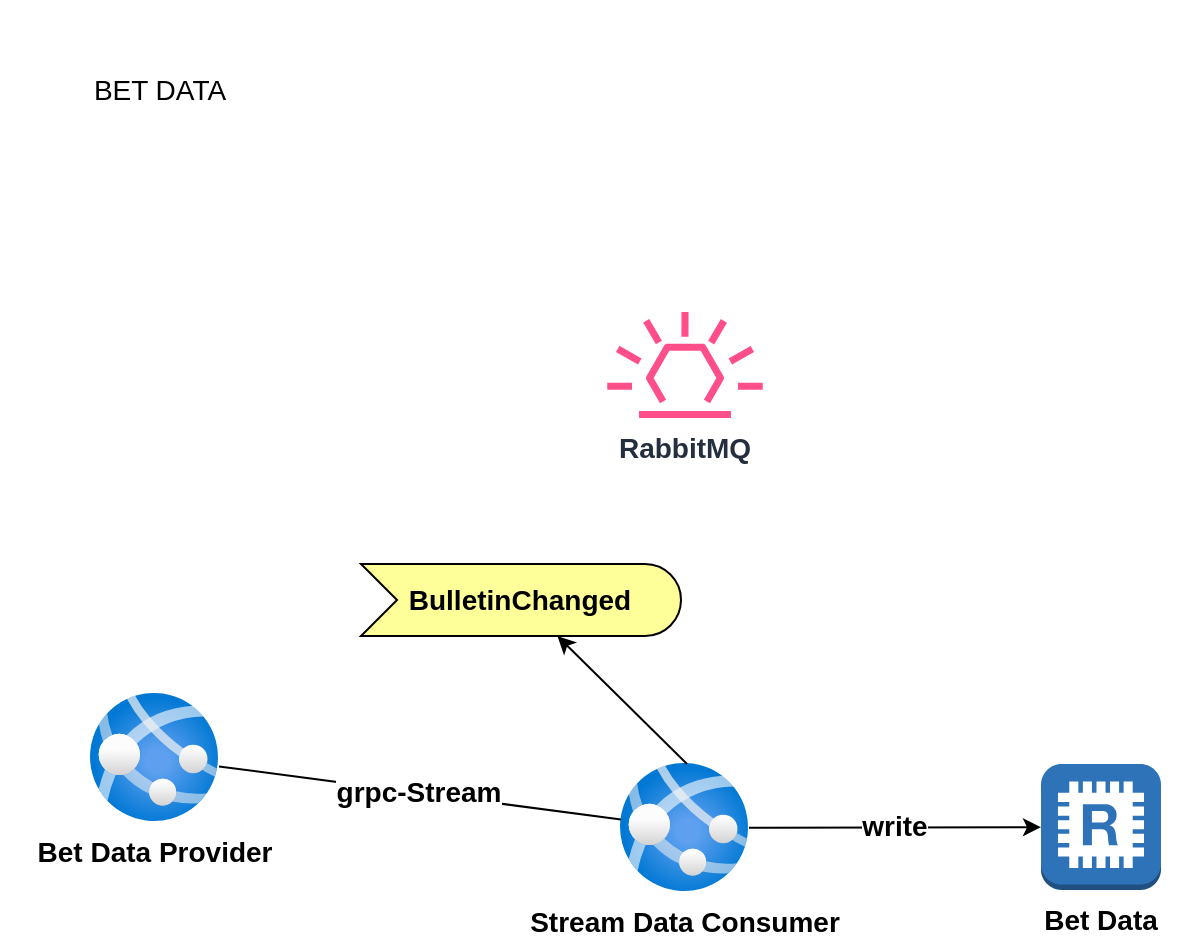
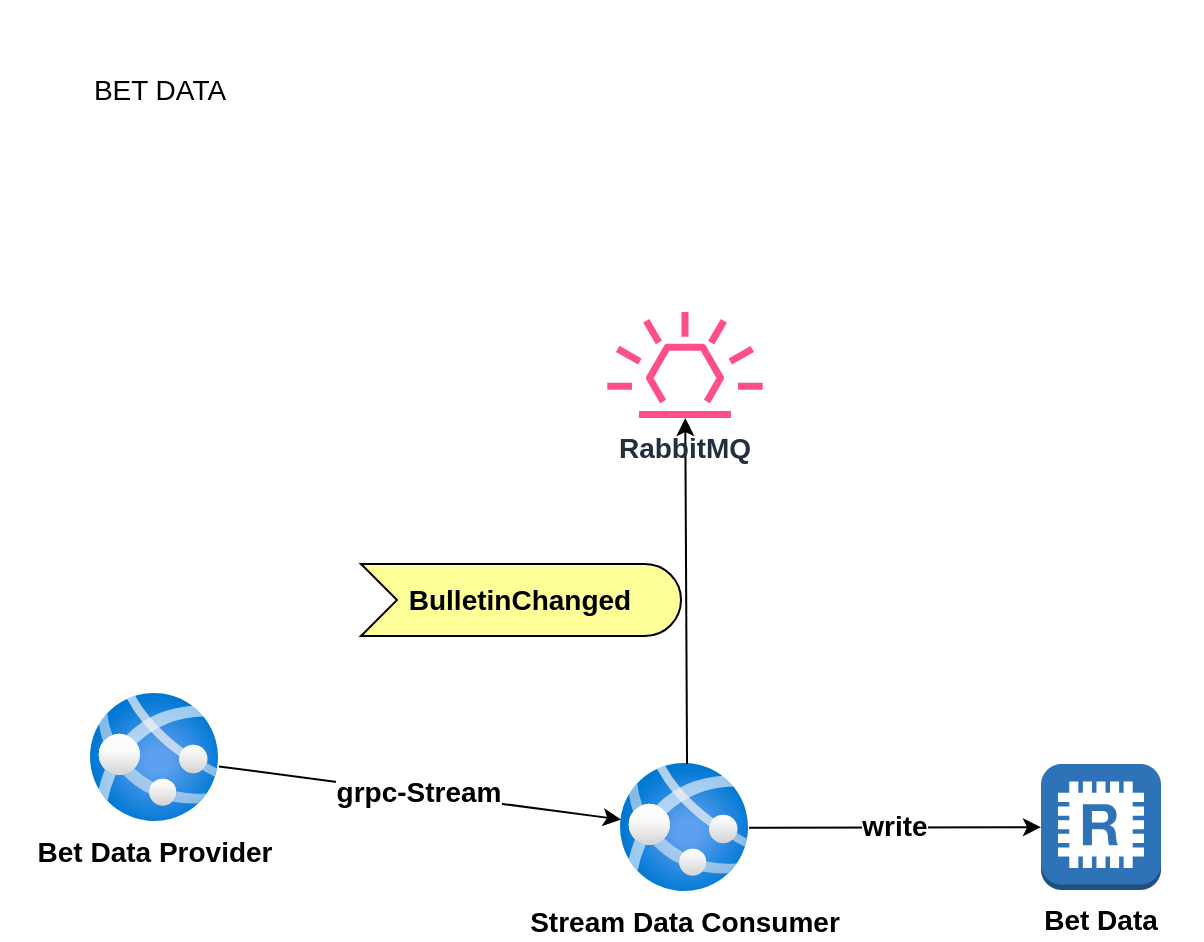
edge "Stream Data Consumer" -> "BulletinChanged": now "Stream Data Consumer" -> "RabbitMQ"
edge "Bet Data Provider" -- "Stream Data Consumer": arrowhead none -> classic
